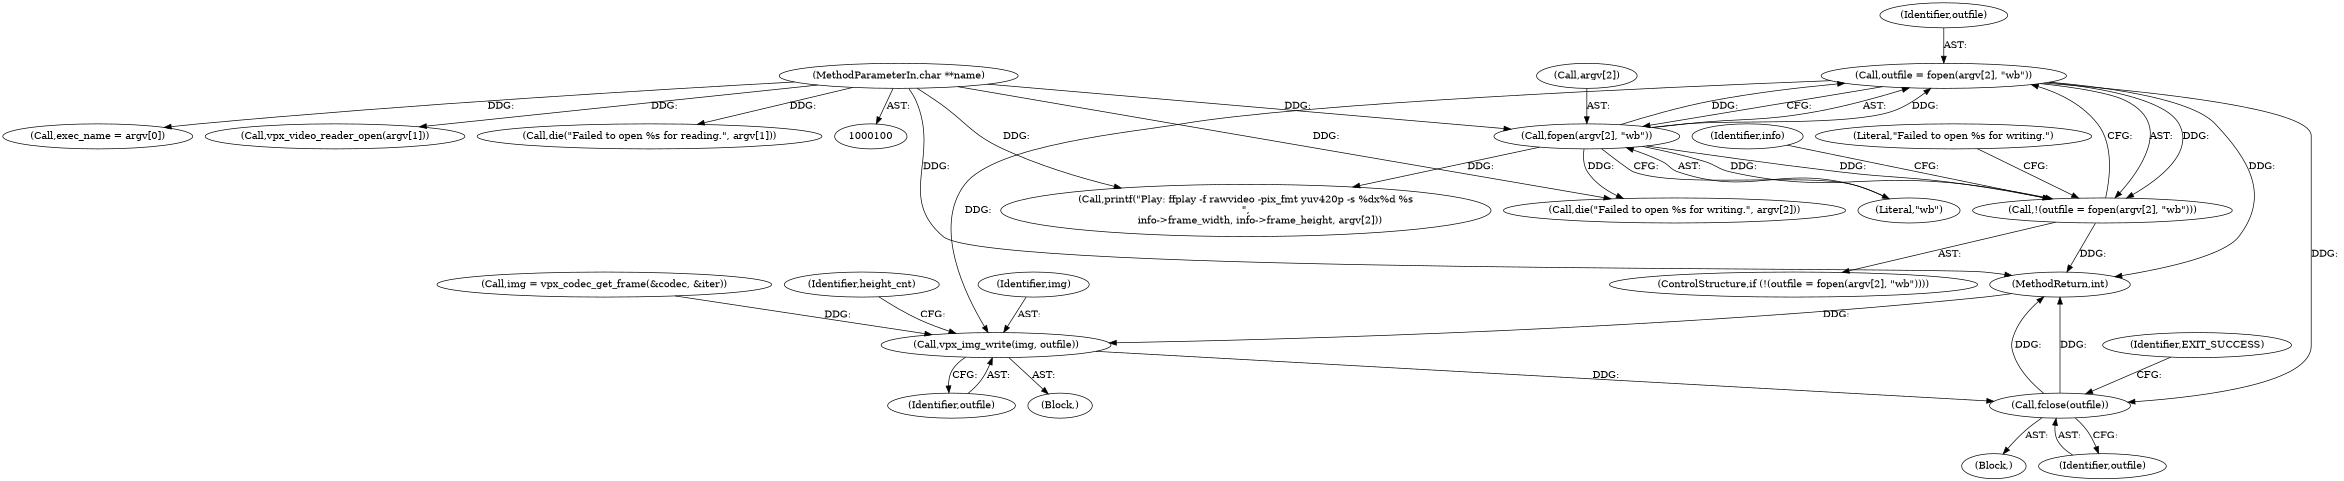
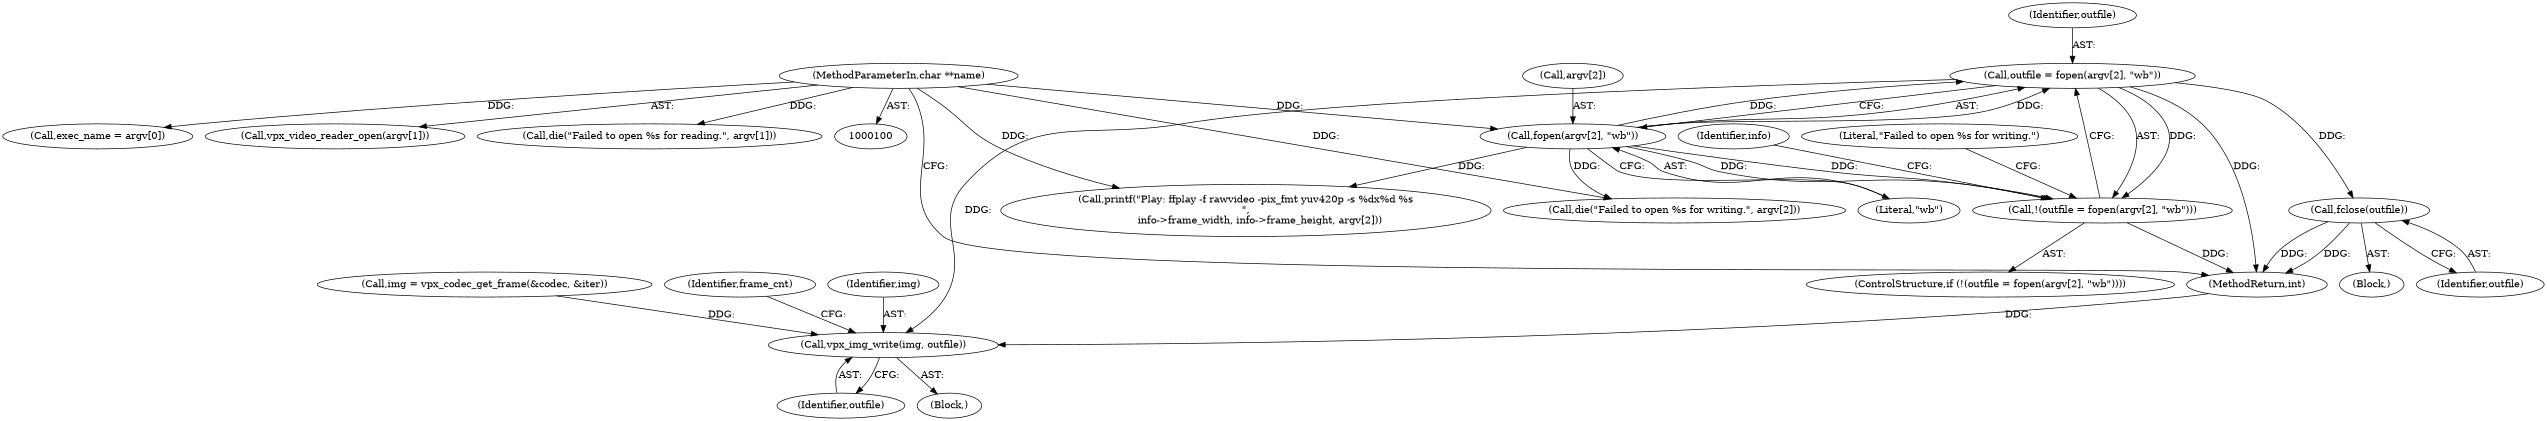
edge "(MethodParameterIn,char **name)" -> "(Call,vpx_video_reader_open(argv[1]))": label "DDG: " -> "AST: "
edge "(MethodParameterIn,char **name)" -> "(MethodReturn,int)": label "DDG: " -> "CFG: "
node "(Identifier,height_cnt)": label "(Identifier,height_cnt)" -> "(Identifier,frame_cnt)"
node "(Identifier,EXIT_SUCCESS)": removed
edge "(Call,vpx_img_write(img, outfile))" -> "(Call,fclose(outfile))": removed, label "DDG:"
